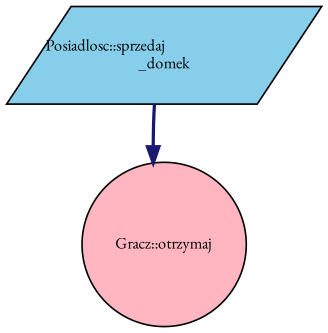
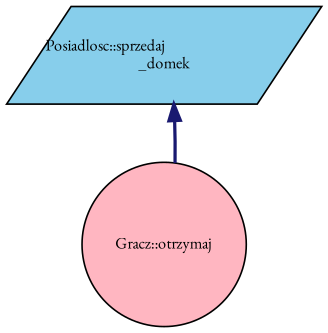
edge "Posiadlosc::sprzedaj _domek" -> "Gracz::otrzymaj": reversed
